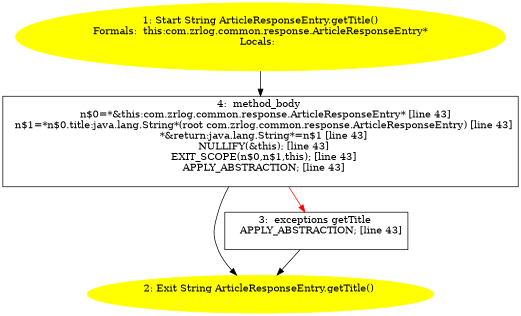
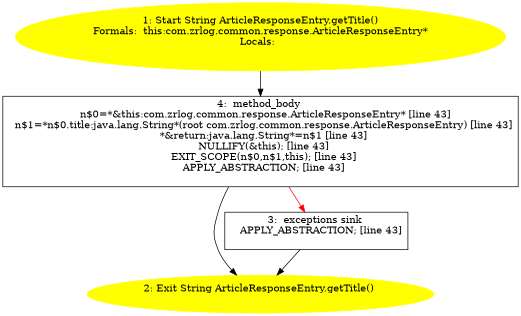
node "3:  exceptions getTitle APPLY_ABSTRACTION; [line 43]": label "3:  exceptions getTitle APPLY_ABSTRACTION; [line 43]" -> "3:  exceptions sink APPLY_ABSTRACTION; [line 43]"
